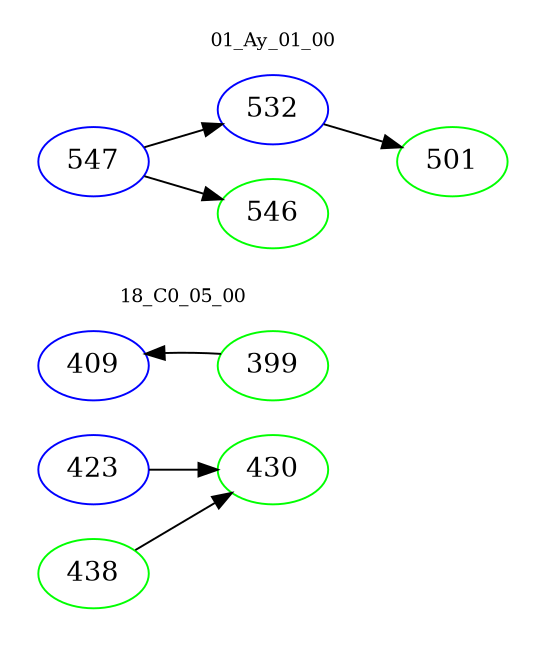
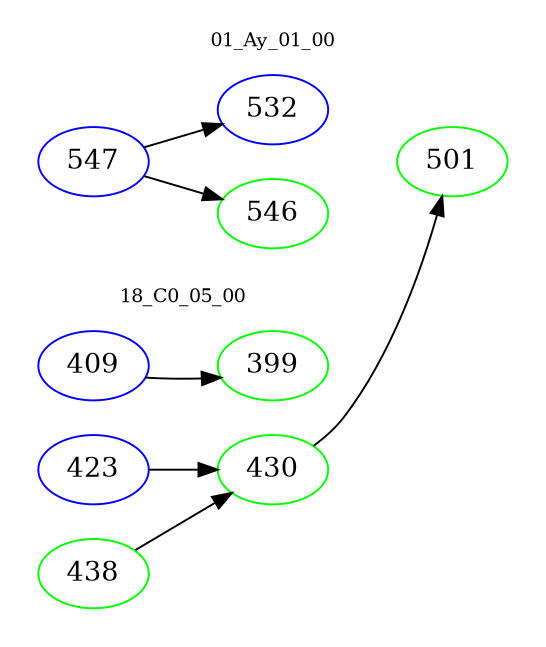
edge "532" -> "501": now "430" -> "501"
edge "399" -> "409": reversed
